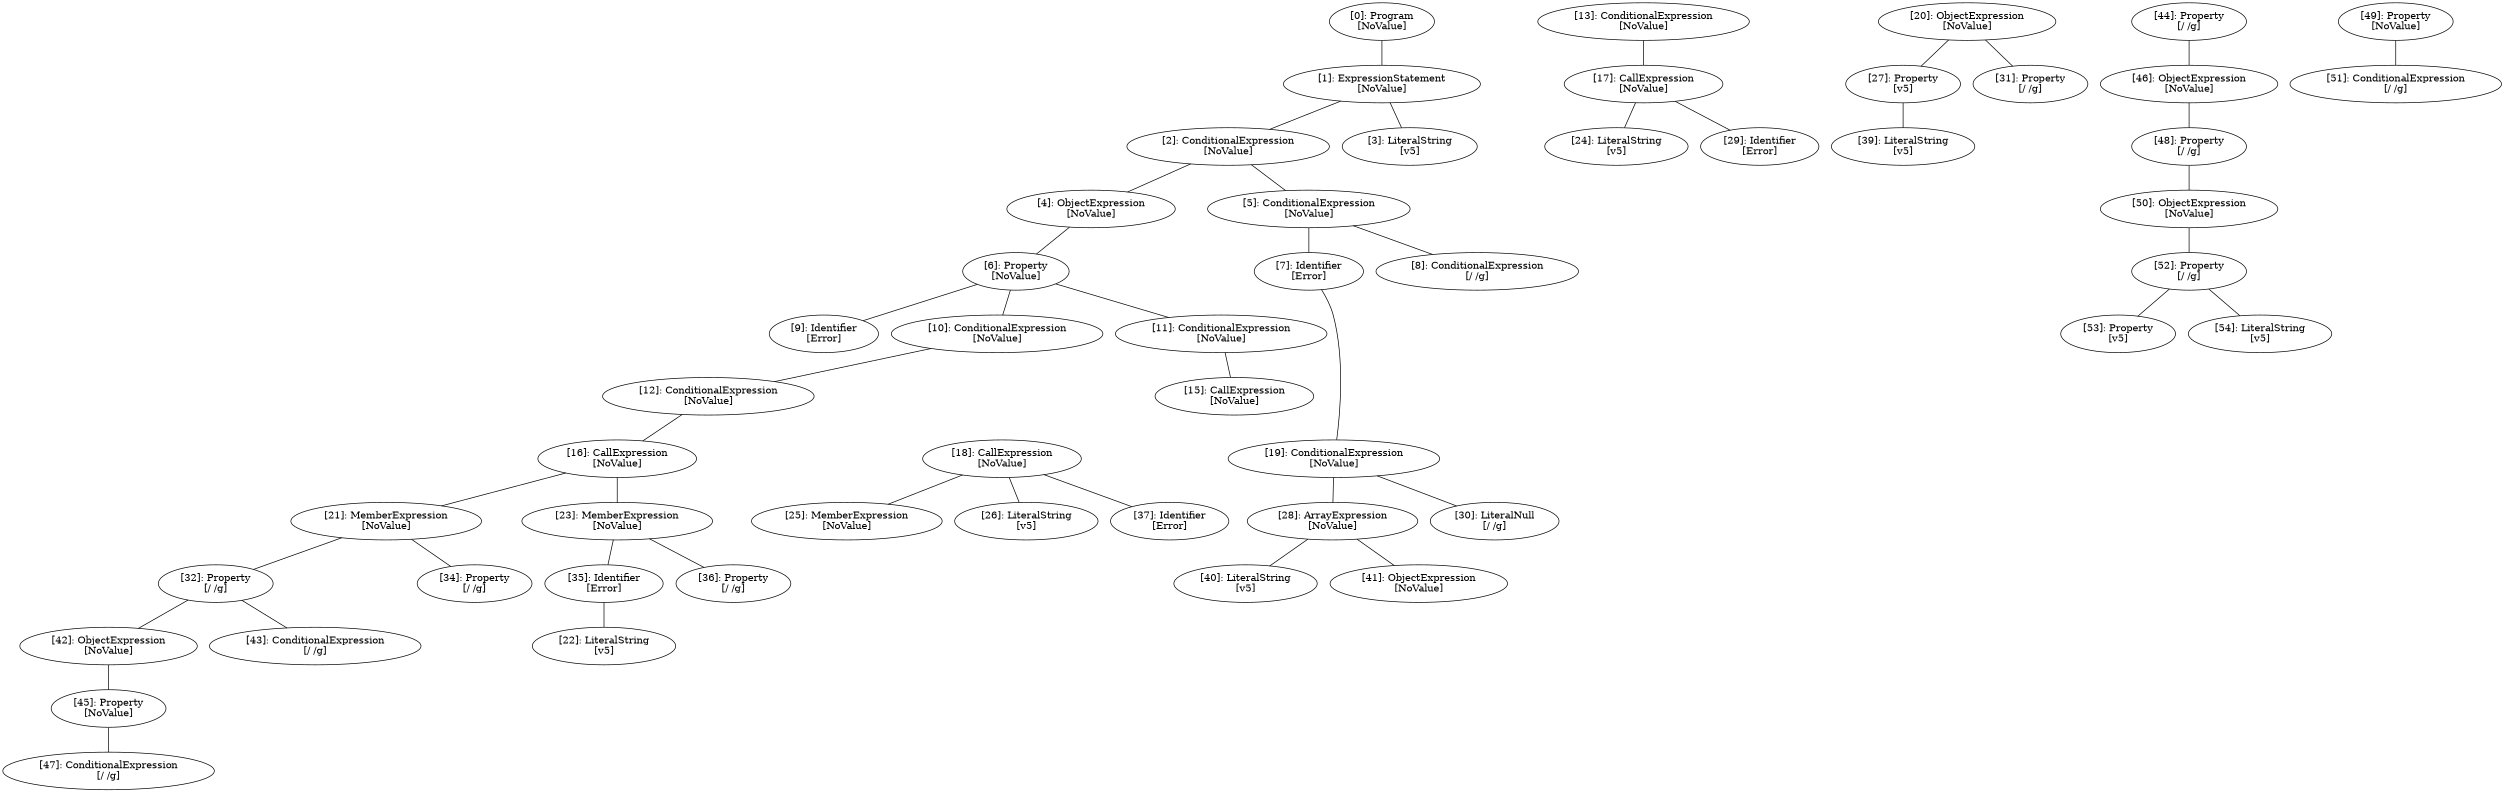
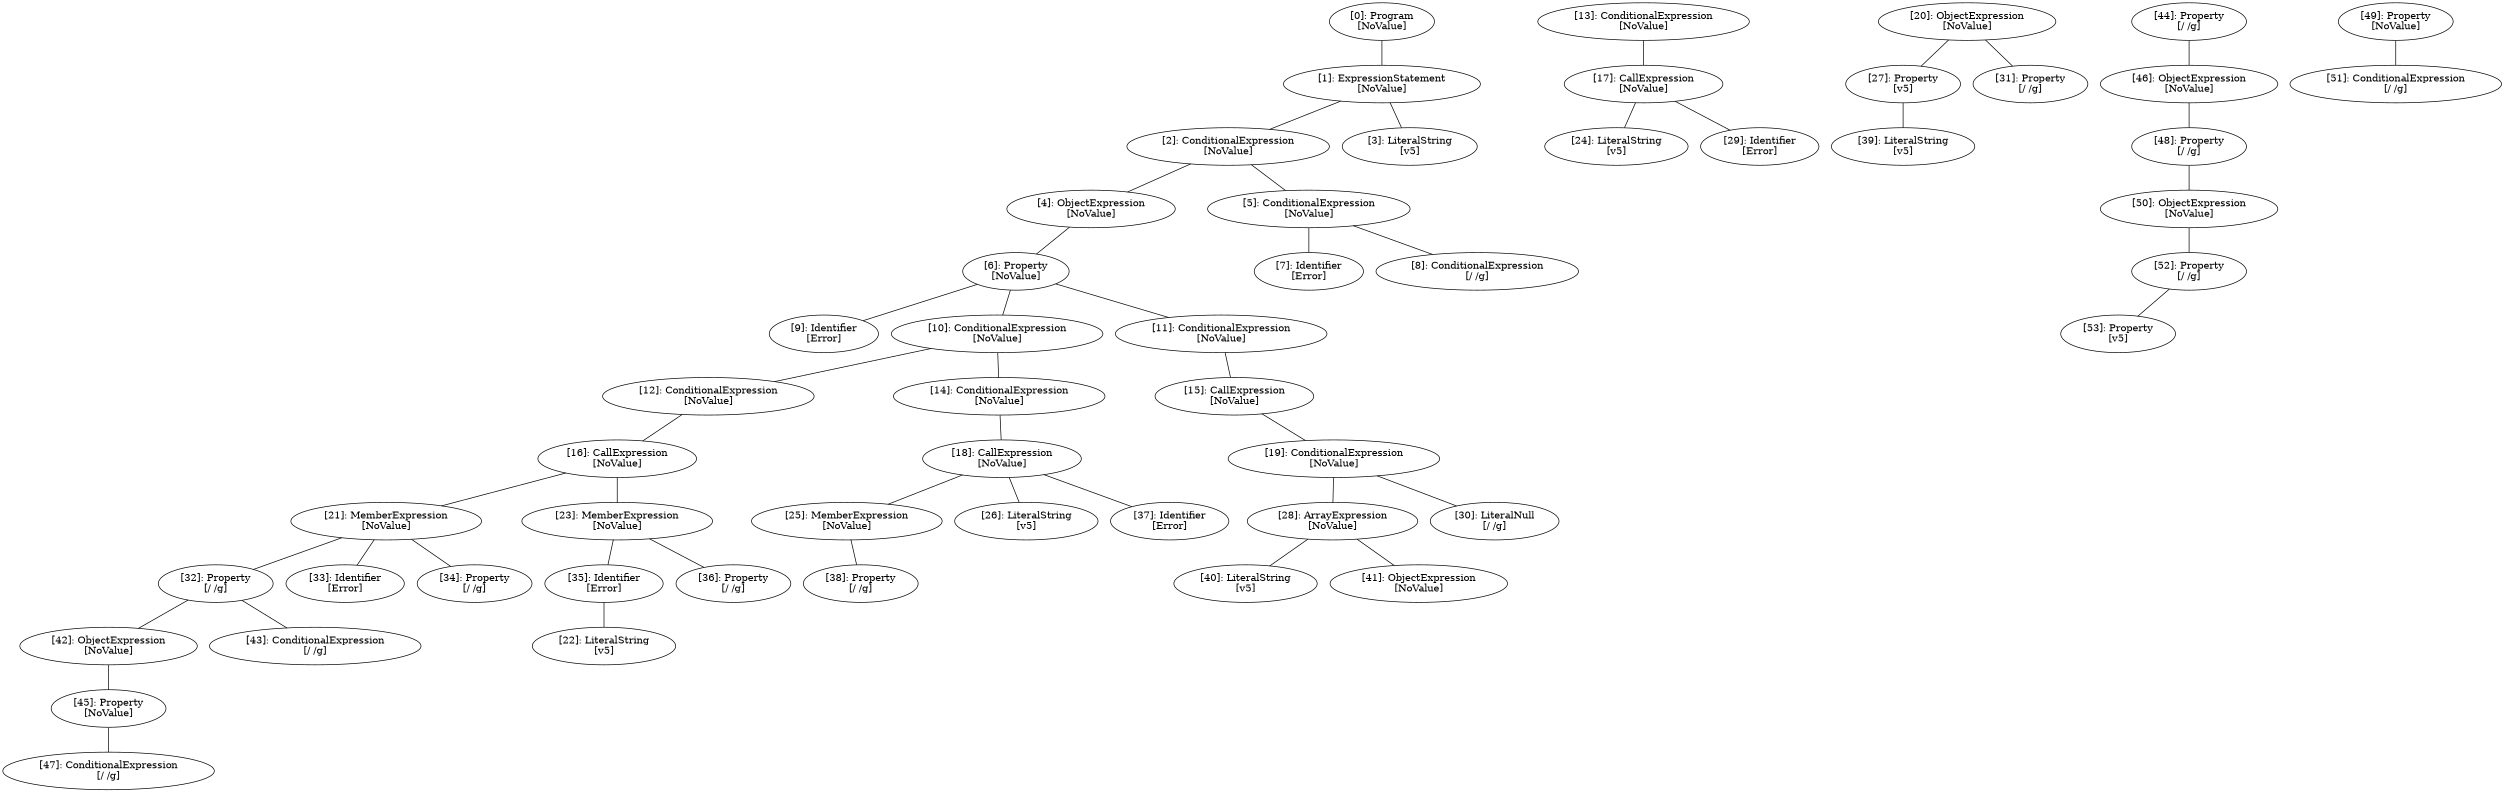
node "[54]: LiteralString [v5]": removed
edge "[7]: Identifier [Error]" -- "[19]: ConditionalExpression [NoValue]": now "[15]: CallExpression [NoValue]" -- "[19]: ConditionalExpression [NoValue]"
node "[14]: ConditionalExpression [NoValue]": added
node "[33]: Identifier [Error]": added
node "[38]: Property [/ /g]": added
